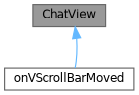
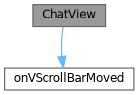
edge "onVScrollBarMoved" -> "ChatView": reversed
